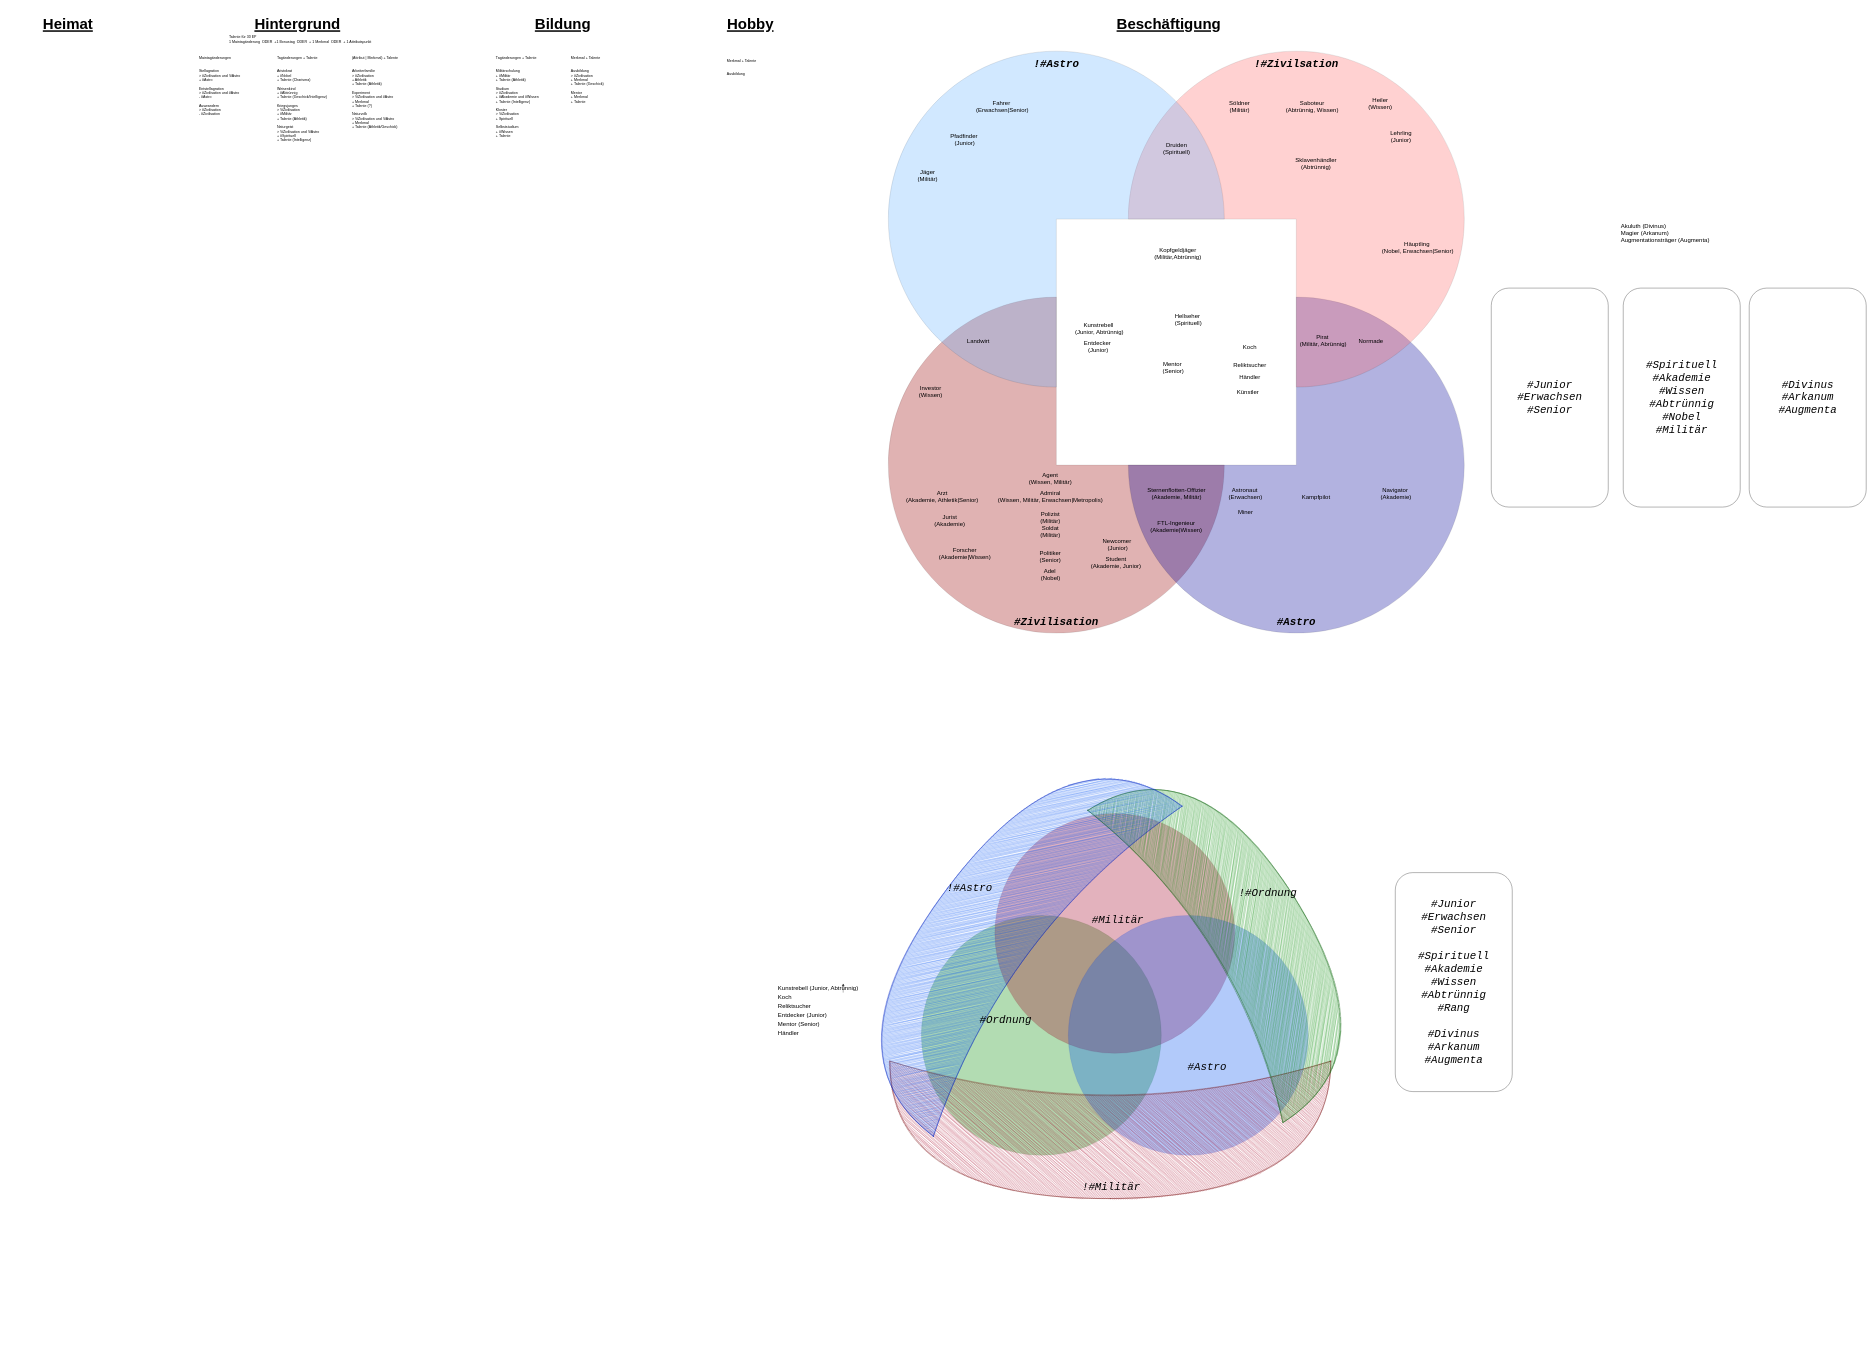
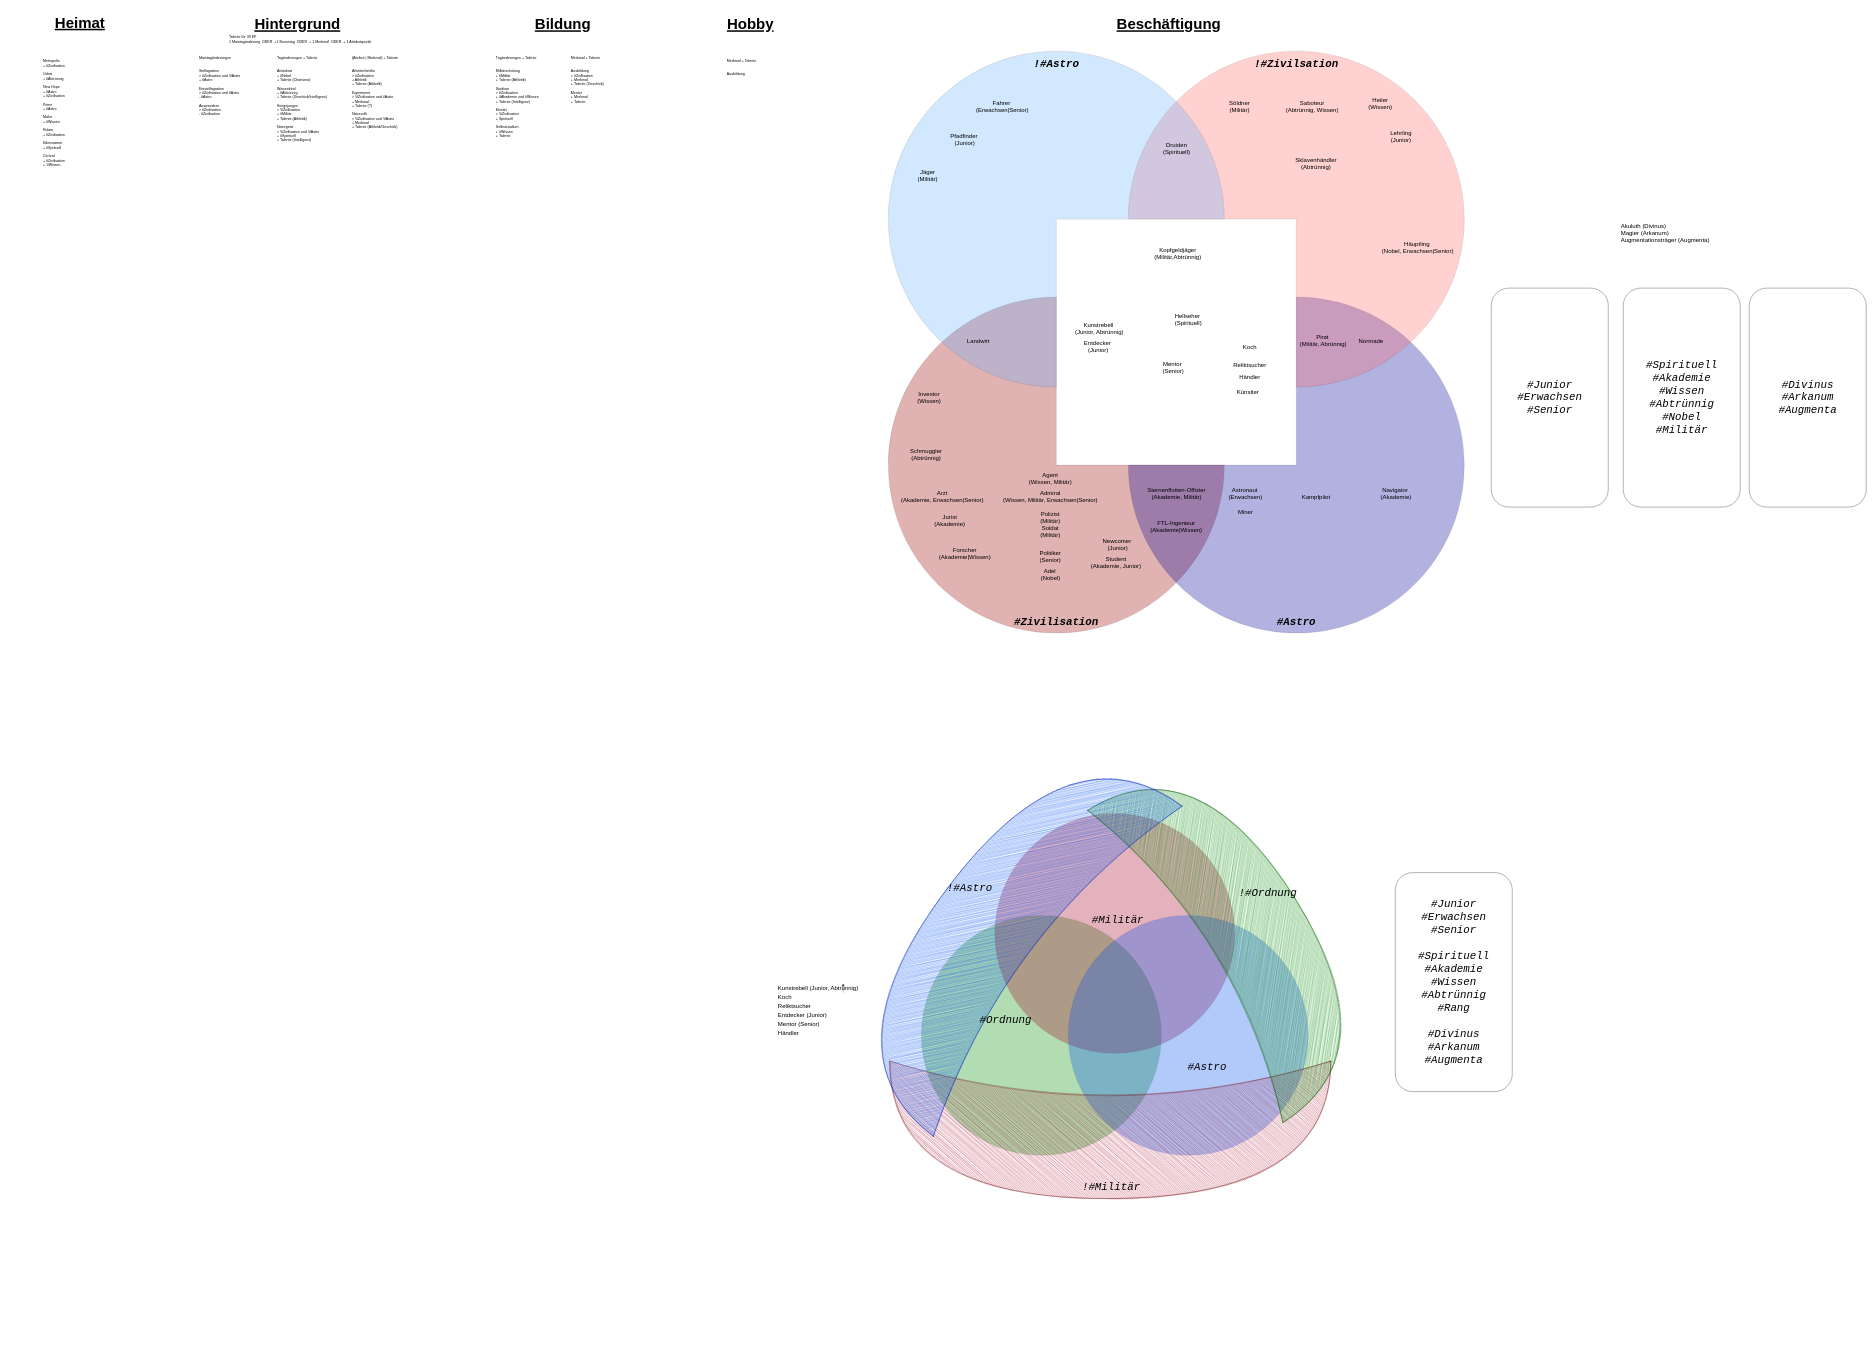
node "Heimat": moved (68, 24) -> (80, 23)
node "Metropolis + #Zivilisation Ödnis + #Abtrünnig New Hope + #Astro + #Zivilisation Prime + #Astro Malur + #Wissen Rulam + #Zivilisation Edenstamm + #Sprituell Central + #Zivilisation + '#Wissen": added
node "Investor (Wissen)": moved (930, 392) -> (929, 398)
node "Schmuggler (Abtrünnig)": added
node "Arzt (Akademie, Athletik|Senior)": label "Arzt (Akademie, Athletik|Senior)" -> "Arzt (Akademie, Erwachsen|Senior)"
node "Admiral (Wissen, Militär, Erwachsen|Metropolis)": label "Admiral (Wissen, Militär, Erwachsen|Metropolis)" -> "Admiral (Wissen, Militär, Erwachsen|Senior)"
